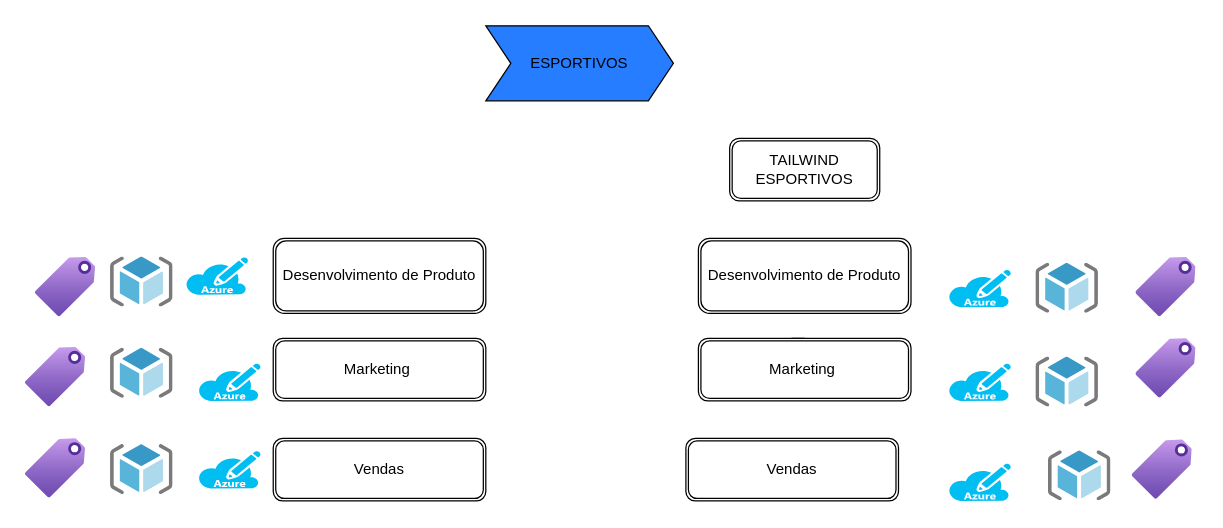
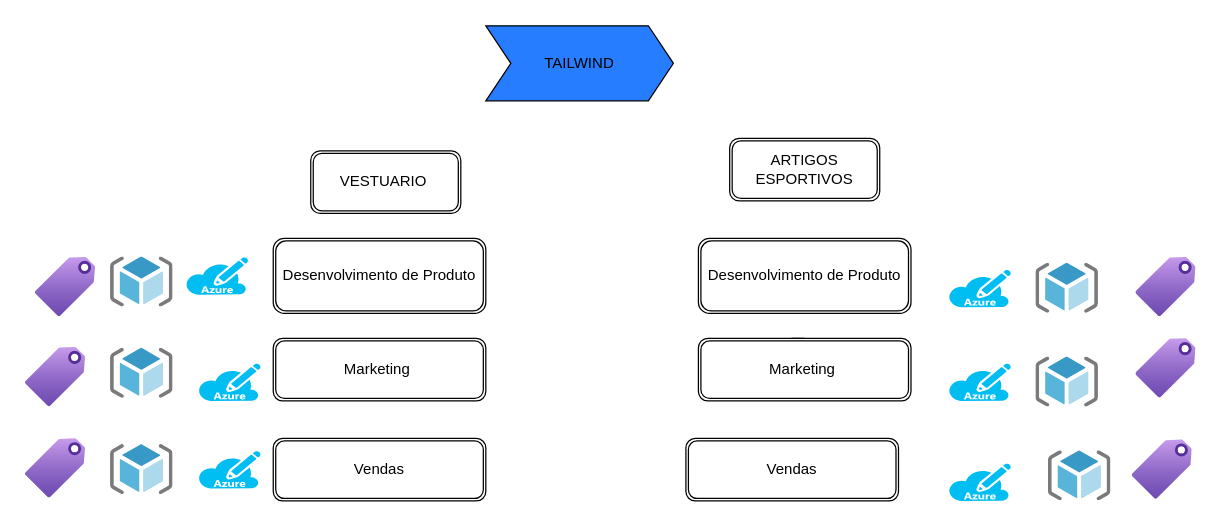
node "ESPORTIVOS": label "ESPORTIVOS" -> "TAILWIND"
node "TAILWIND ESPORTIVOS": label "TAILWIND ESPORTIVOS" -> "ARTIGOS ESPORTIVOS"
node "VESTUARIO": added
